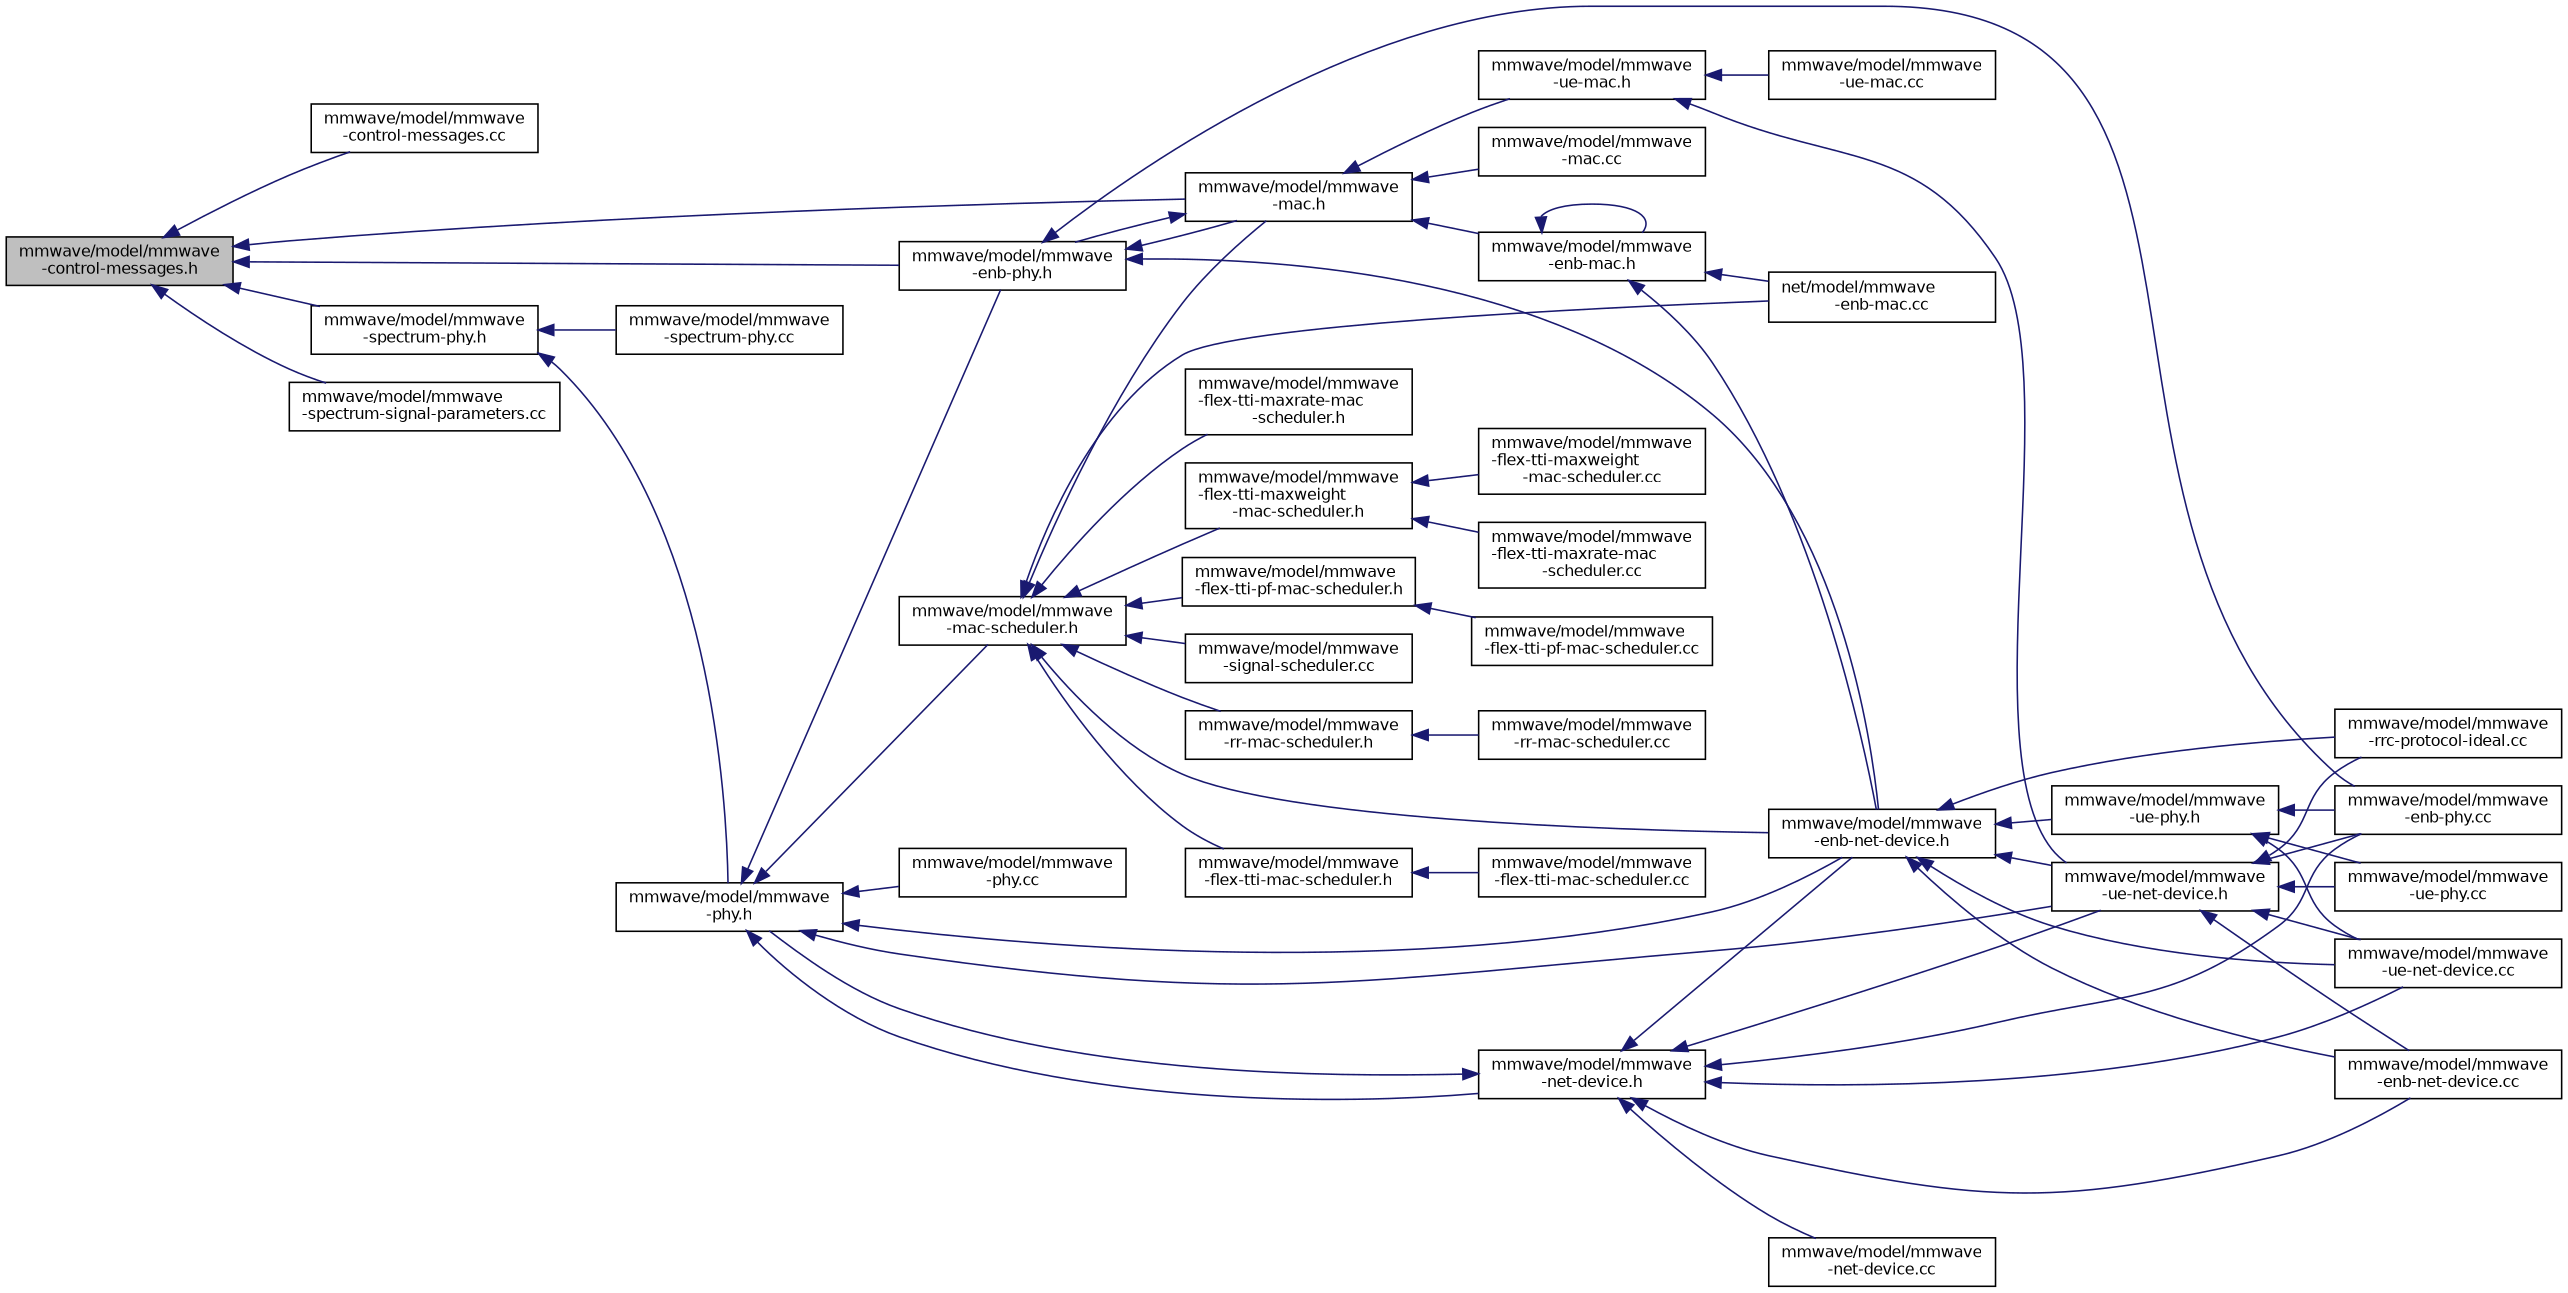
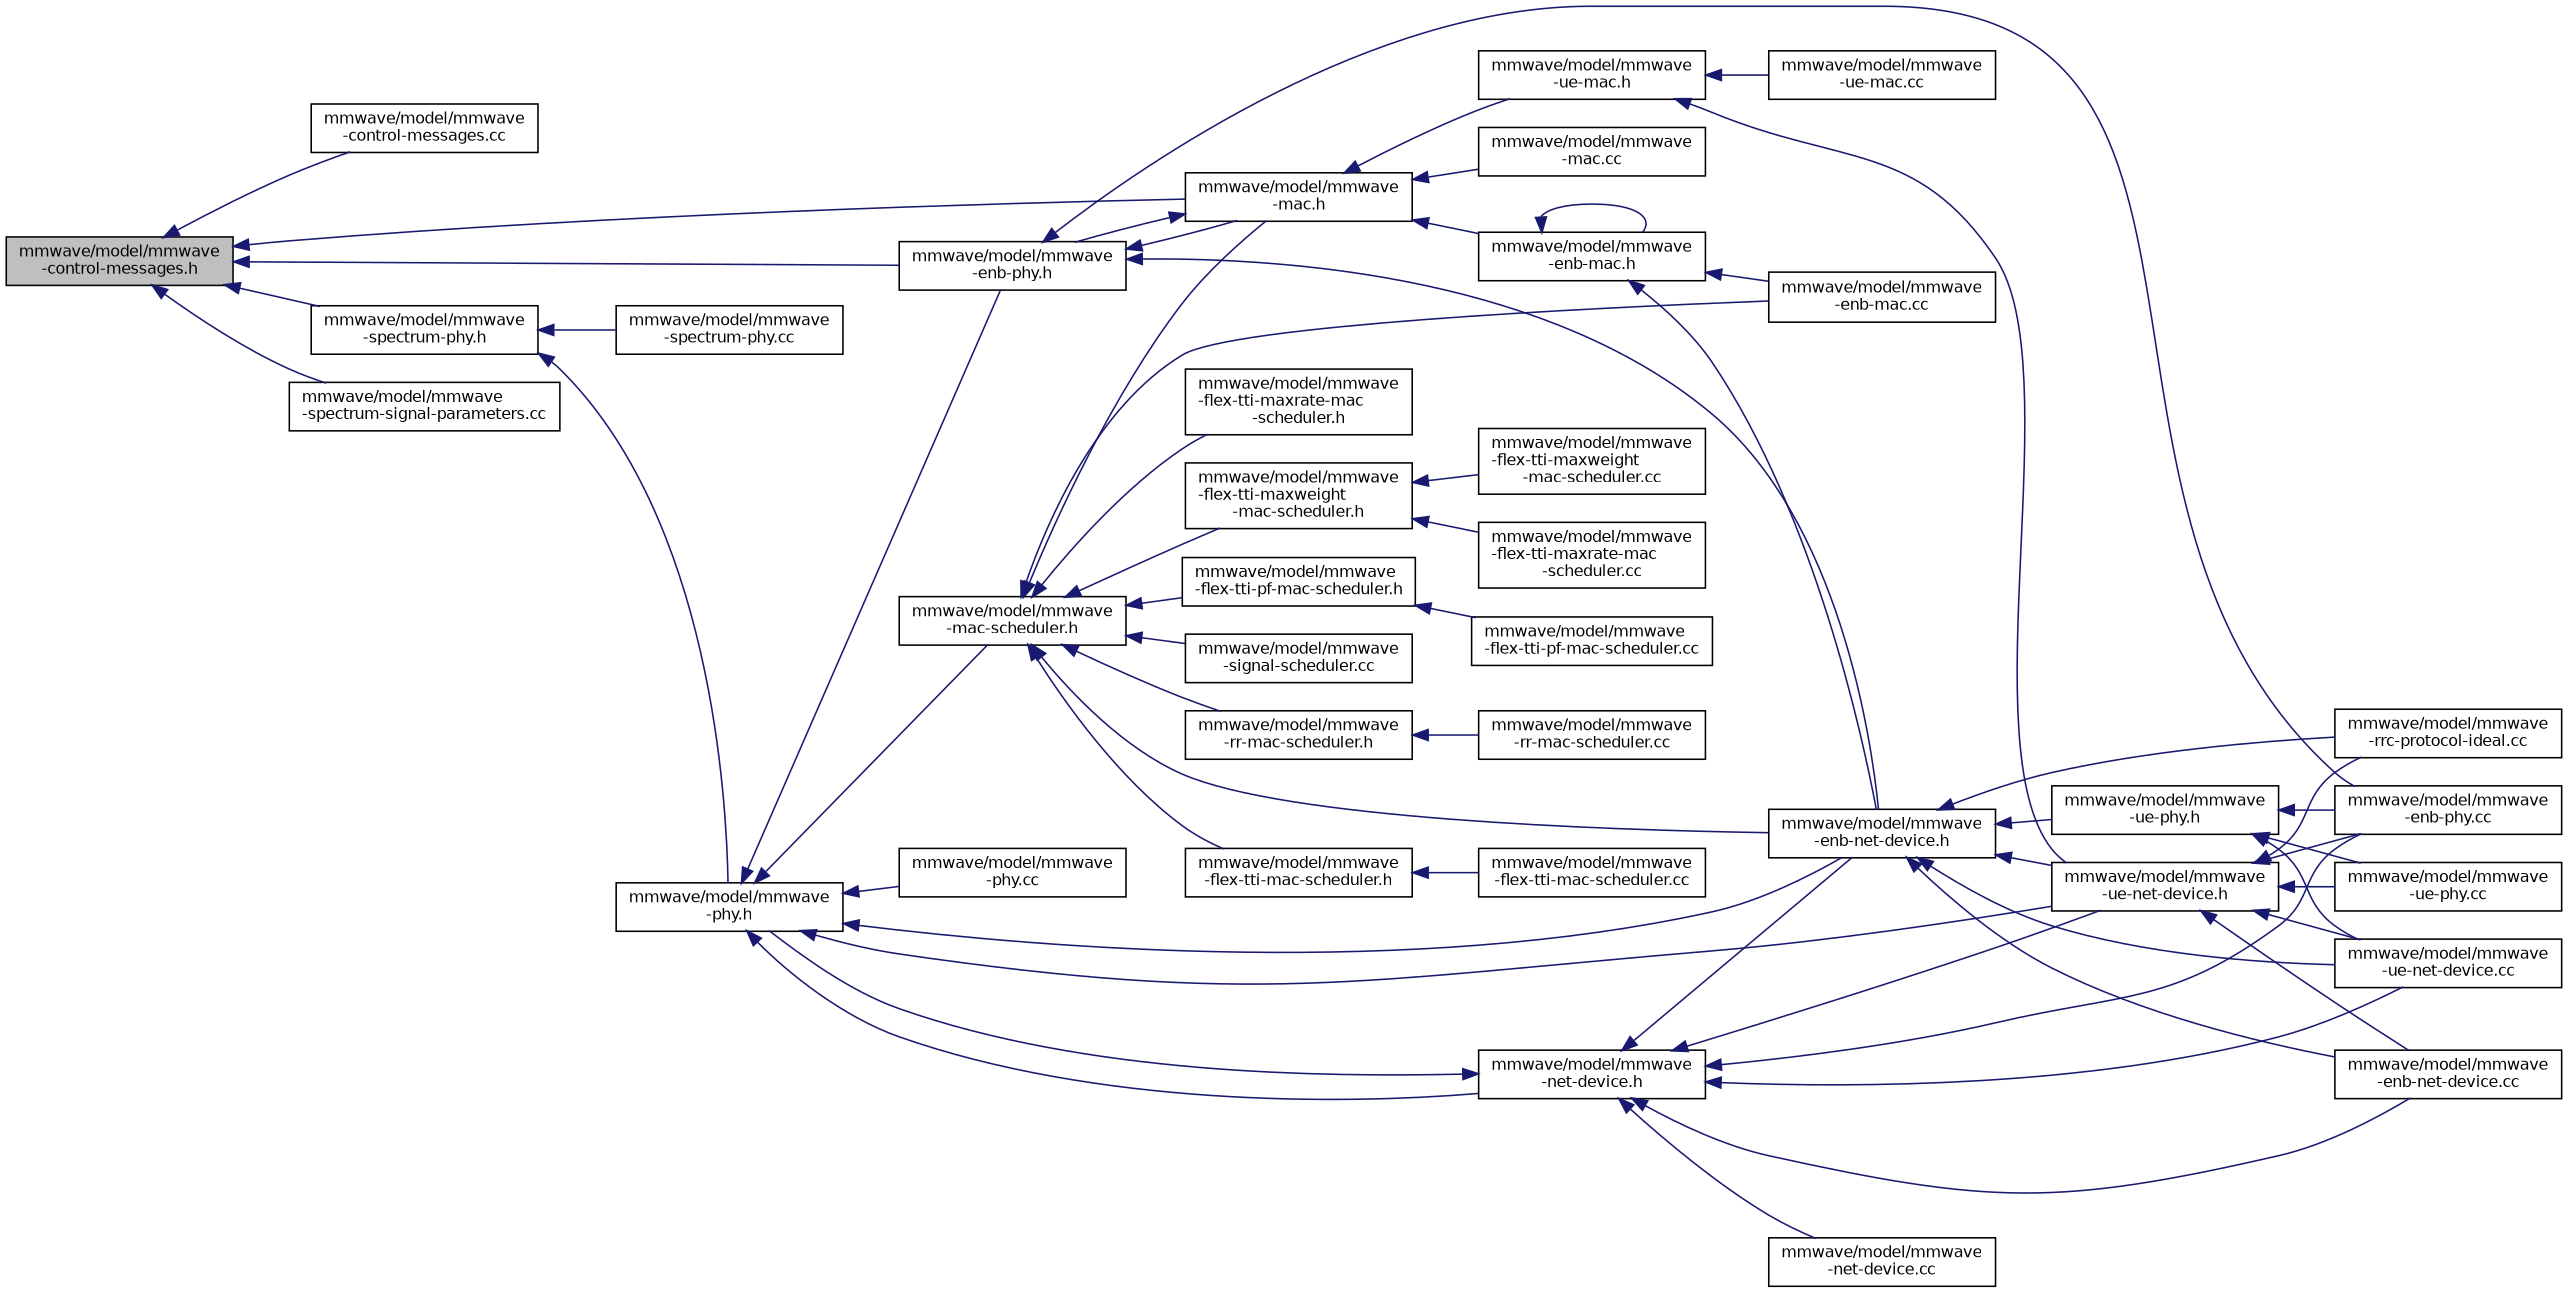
node "net/model/mmwave -enb-mac.cc": label "net/model/mmwave -enb-mac.cc" -> "mmwave/model/mmwave -enb-mac.cc"
